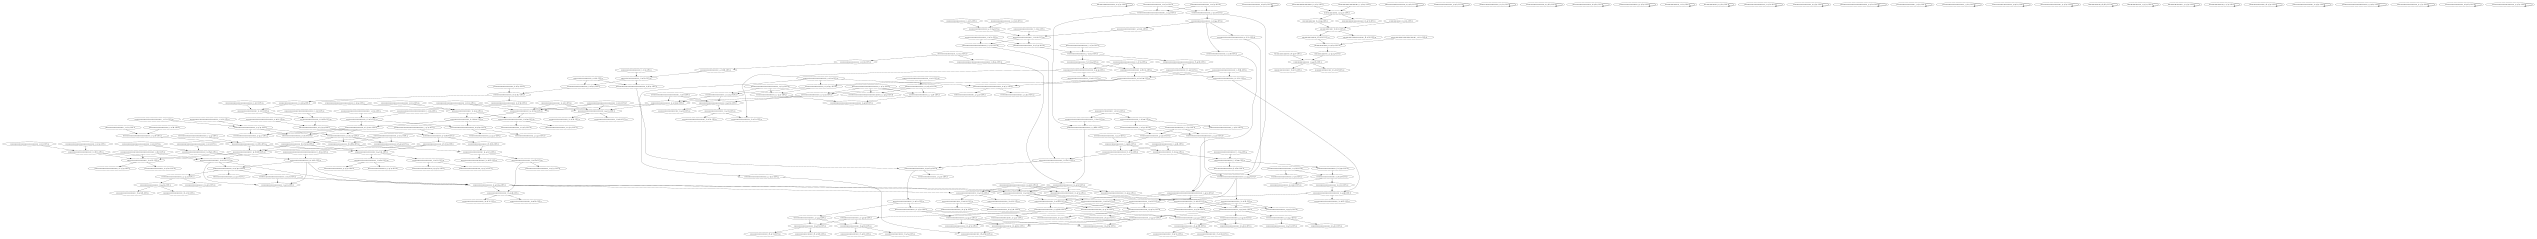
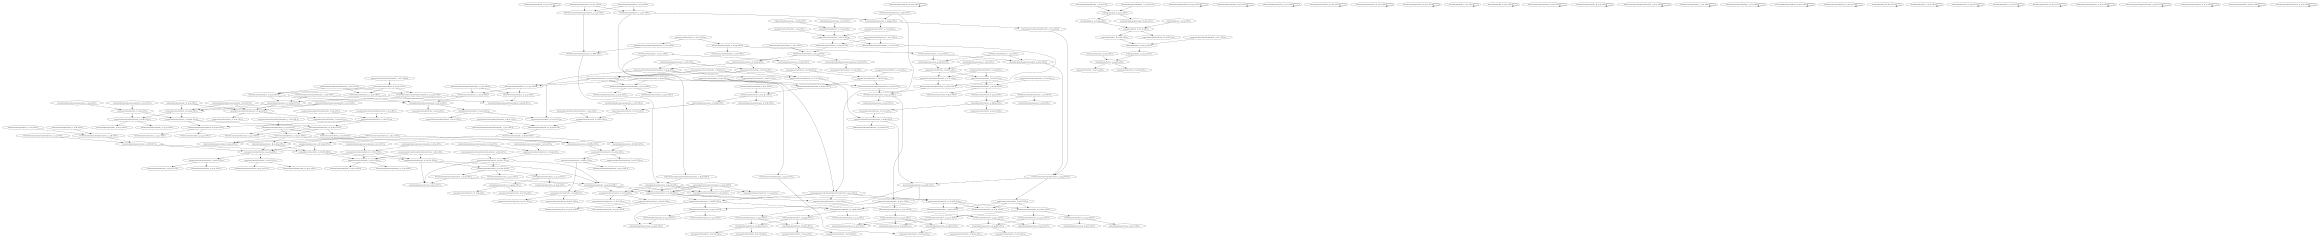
edge "00000000000000000000_3-22:944-LEN:20" -> "110000000000000000000_1-21:381-LEN:21": reversed
node "00000000000000000000000000000_3-32:22-LEN:29": removed
edge "00000000000000000001_22-42:18-LEN:20" -> "00000000000000000010100_24-47:26-LEN:23": now "0000000000000000110100_26-47:205-LEN:22" -> "00000000000000000010100_24-47:26-LEN:23"
